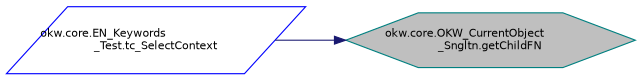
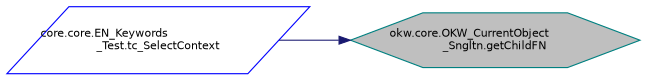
node "okw.core.EN_Keywords _Test.tc_SelectContext": label "okw.core.EN_Keywords _Test.tc_SelectContext" -> "core.core.EN_Keywords _Test.tc_SelectContext"
